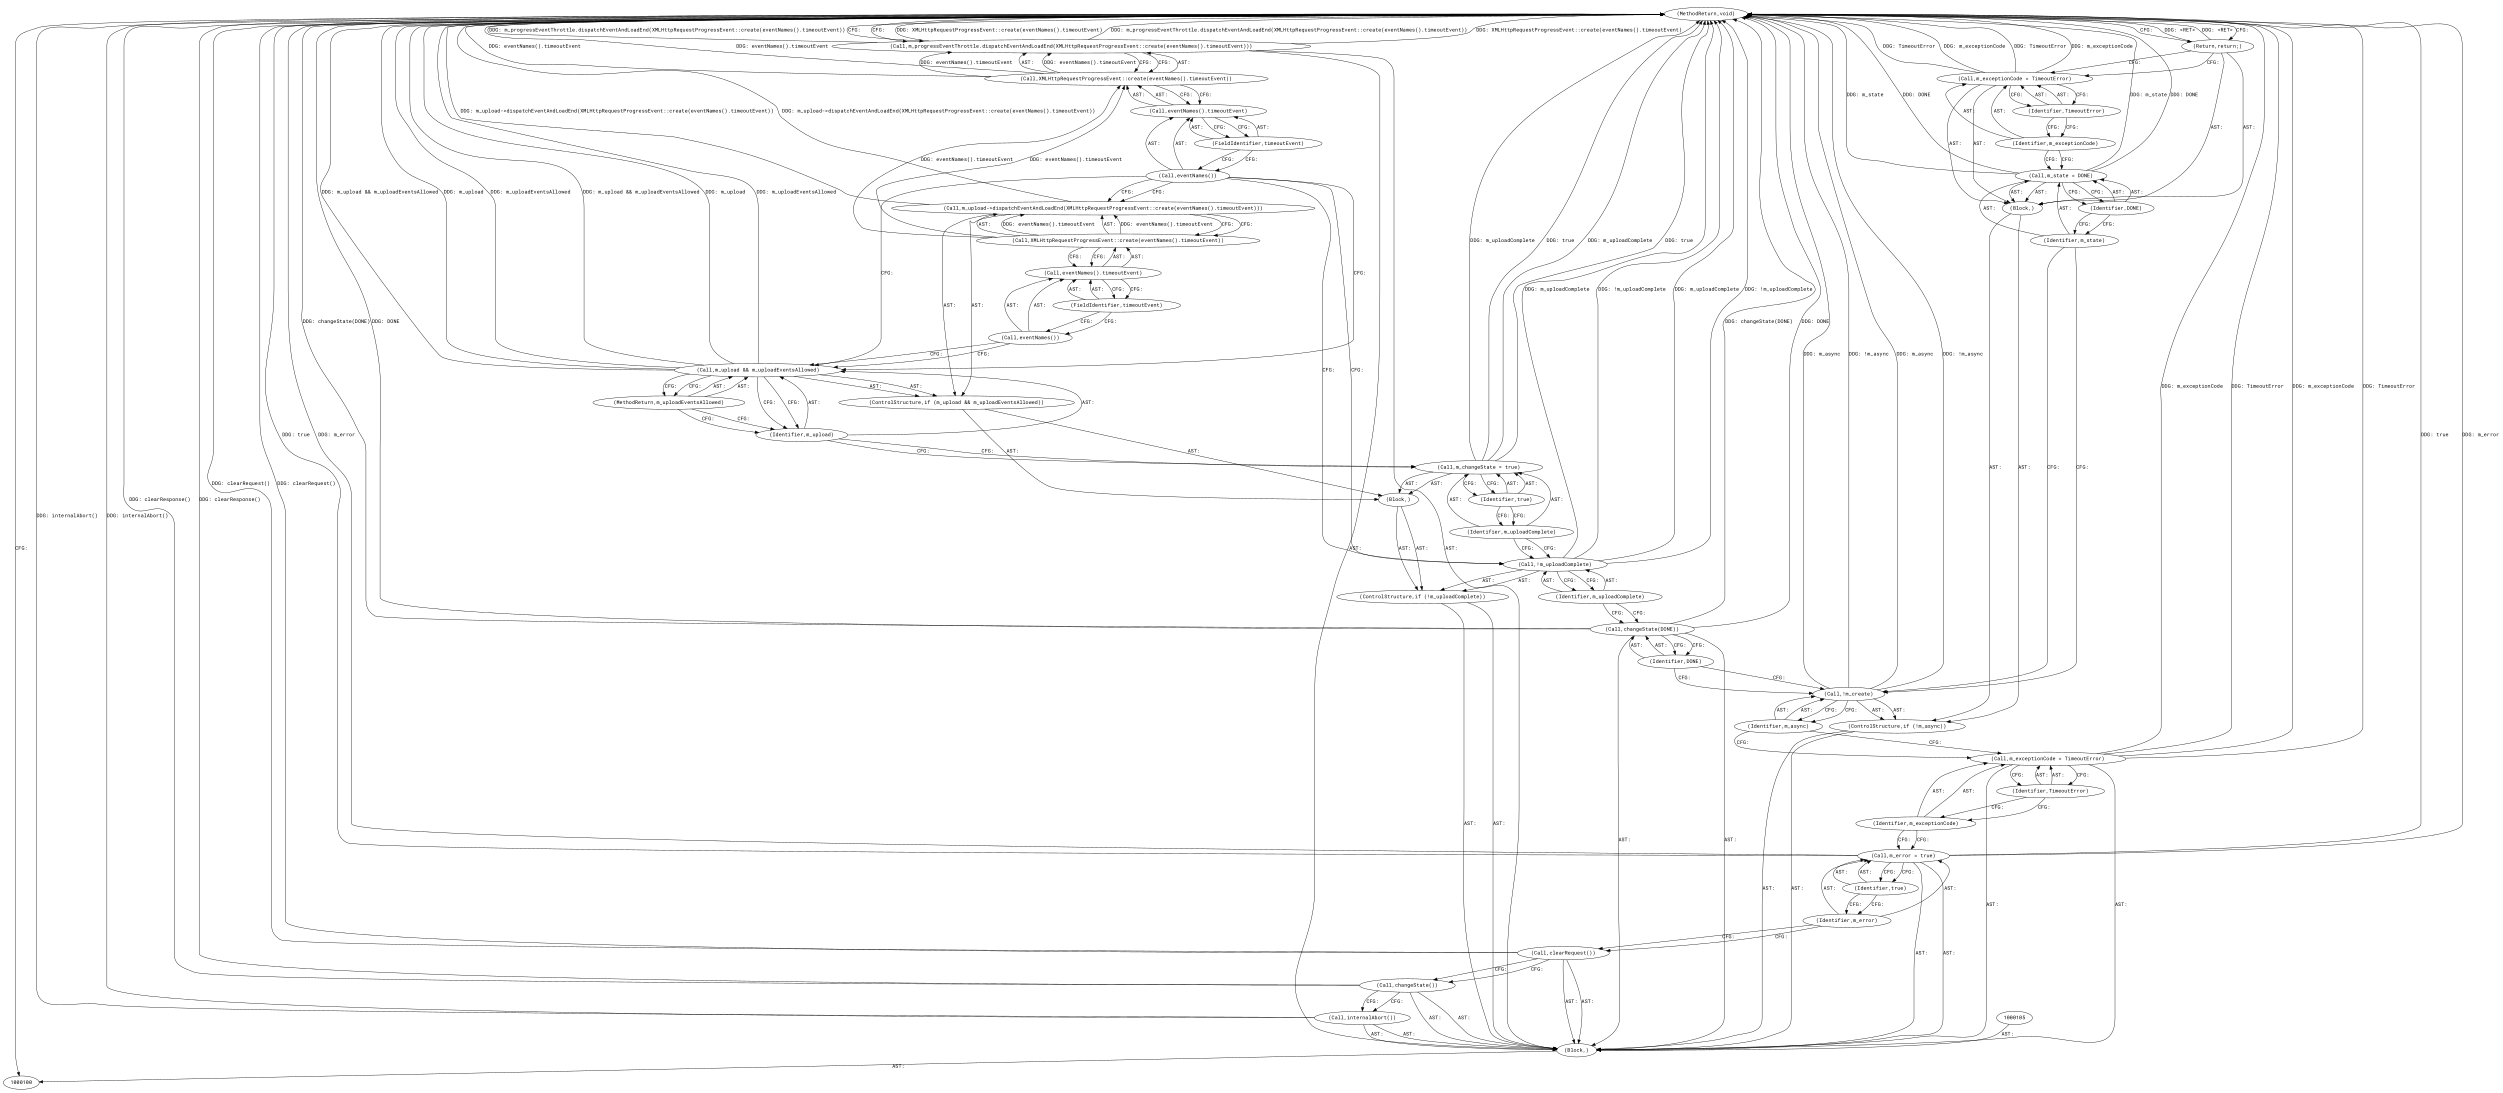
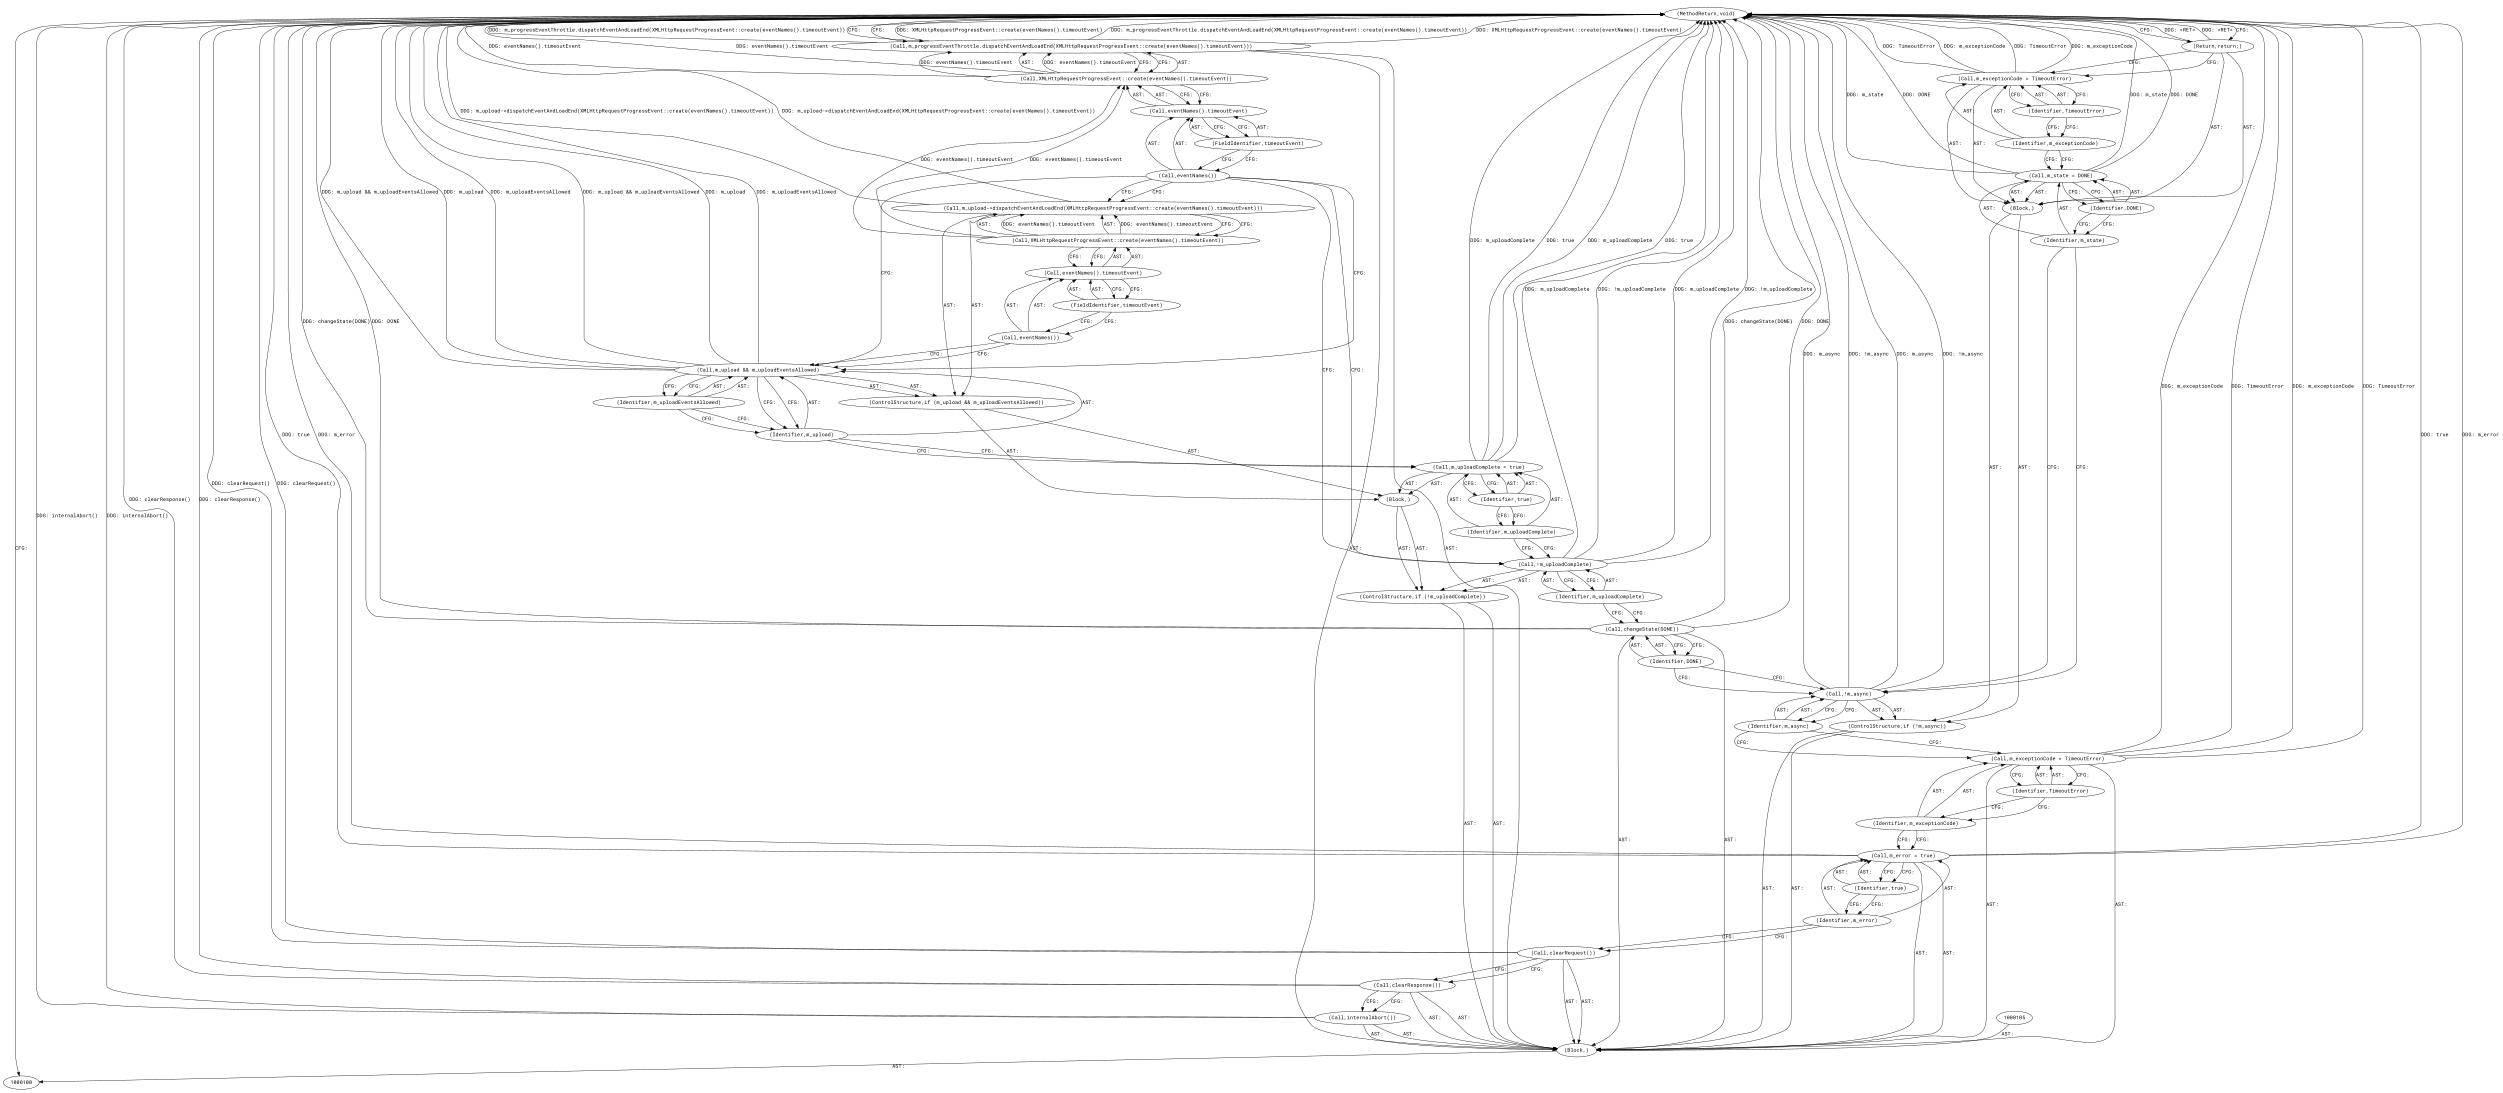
node "(MethodReturn,m_uploadEventsAllowed)": label "(MethodReturn,m_uploadEventsAllowed)" -> "(Identifier,m_uploadEventsAllowed)"
node "(Call,m_changeState = true)": label "(Call,m_changeState = true)" -> "(Call,m_uploadComplete = true)"
node "(Call,!m_create)": label "(Call,!m_create)" -> "(Call,!m_async)"
node "(Call,changeState())": label "(Call,changeState())" -> "(Call,clearResponse())"
